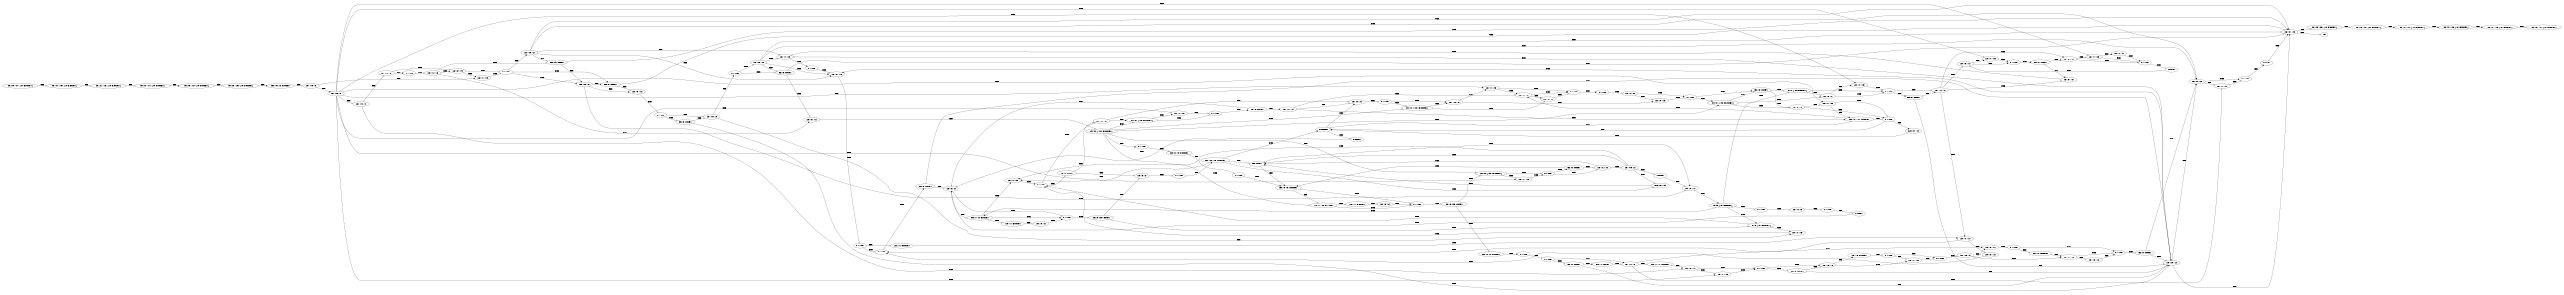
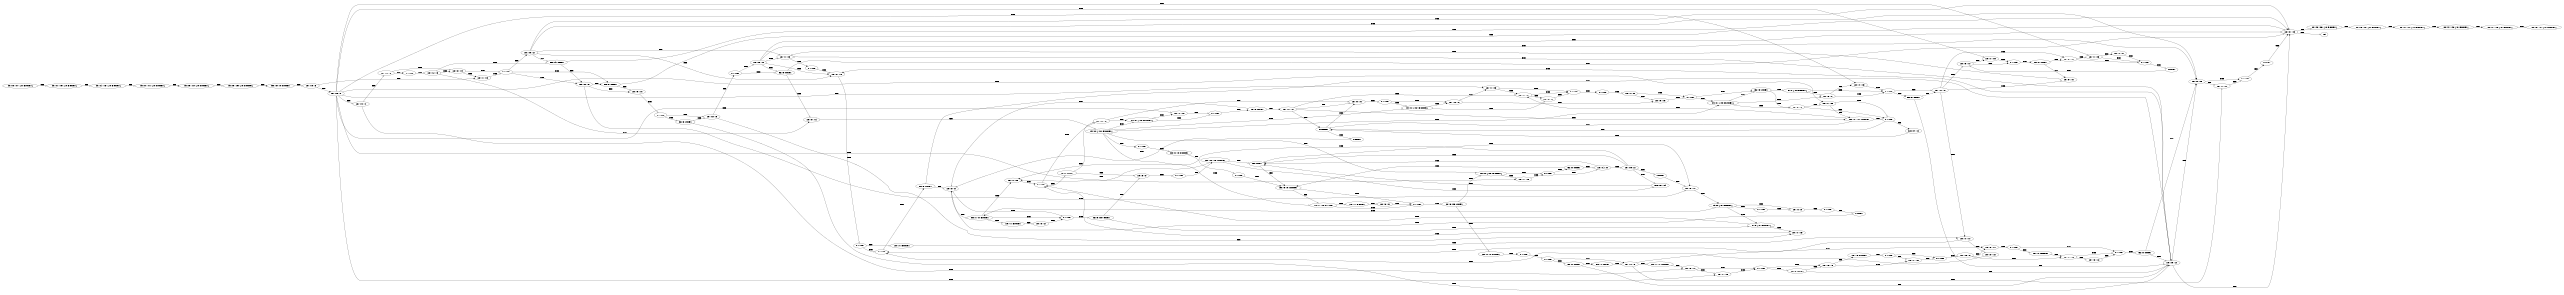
edge "str xzr , [ sp , # address ]" -> "ldr x1 , [ sp , # address ]": now "str xzr , [ sp , # address ]" -> "mov x8 , sp"
edge "add x25 , x25 , # address" -> "b.lo address": now "mov x27 , xzr" -> "b.lo address"
